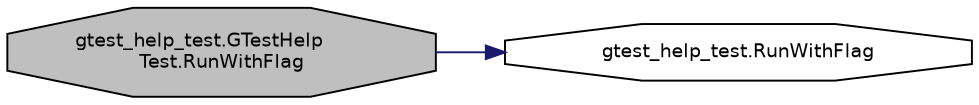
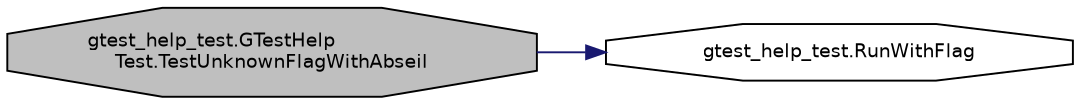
node "gtest_help_test.GTestHelp Test.RunWithFlag": label "gtest_help_test.GTestHelp Test.RunWithFlag" -> "gtest_help_test.GTestHelp Test.TestUnknownFlagWithAbseil"
